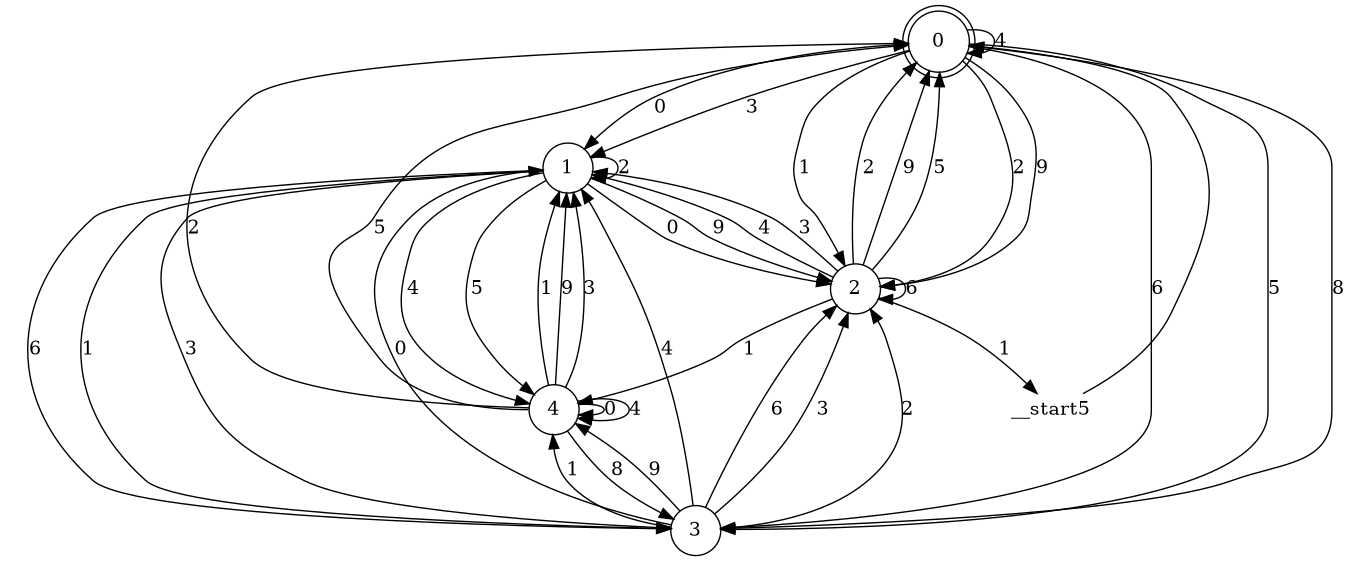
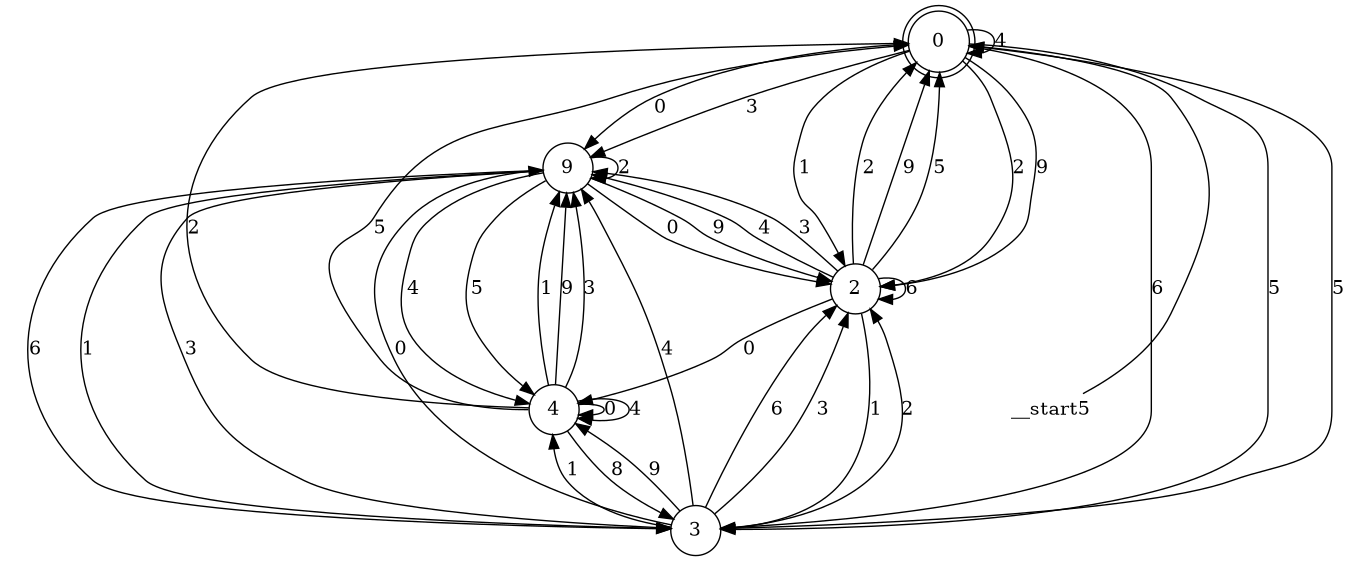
node "1": label "1" -> "9"
edge "3" -> "0": label "8" -> "5"
edge "2" -> "__start5": now "2" -> "3"
edge "2" -> "4": label "1" -> "0"
